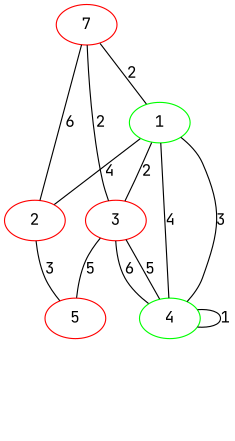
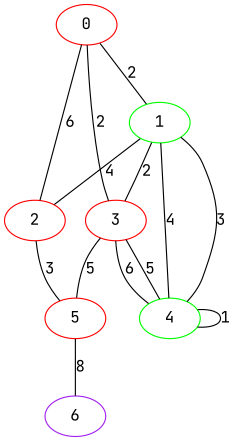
node "7": label "7" -> "0"
node "6": added
